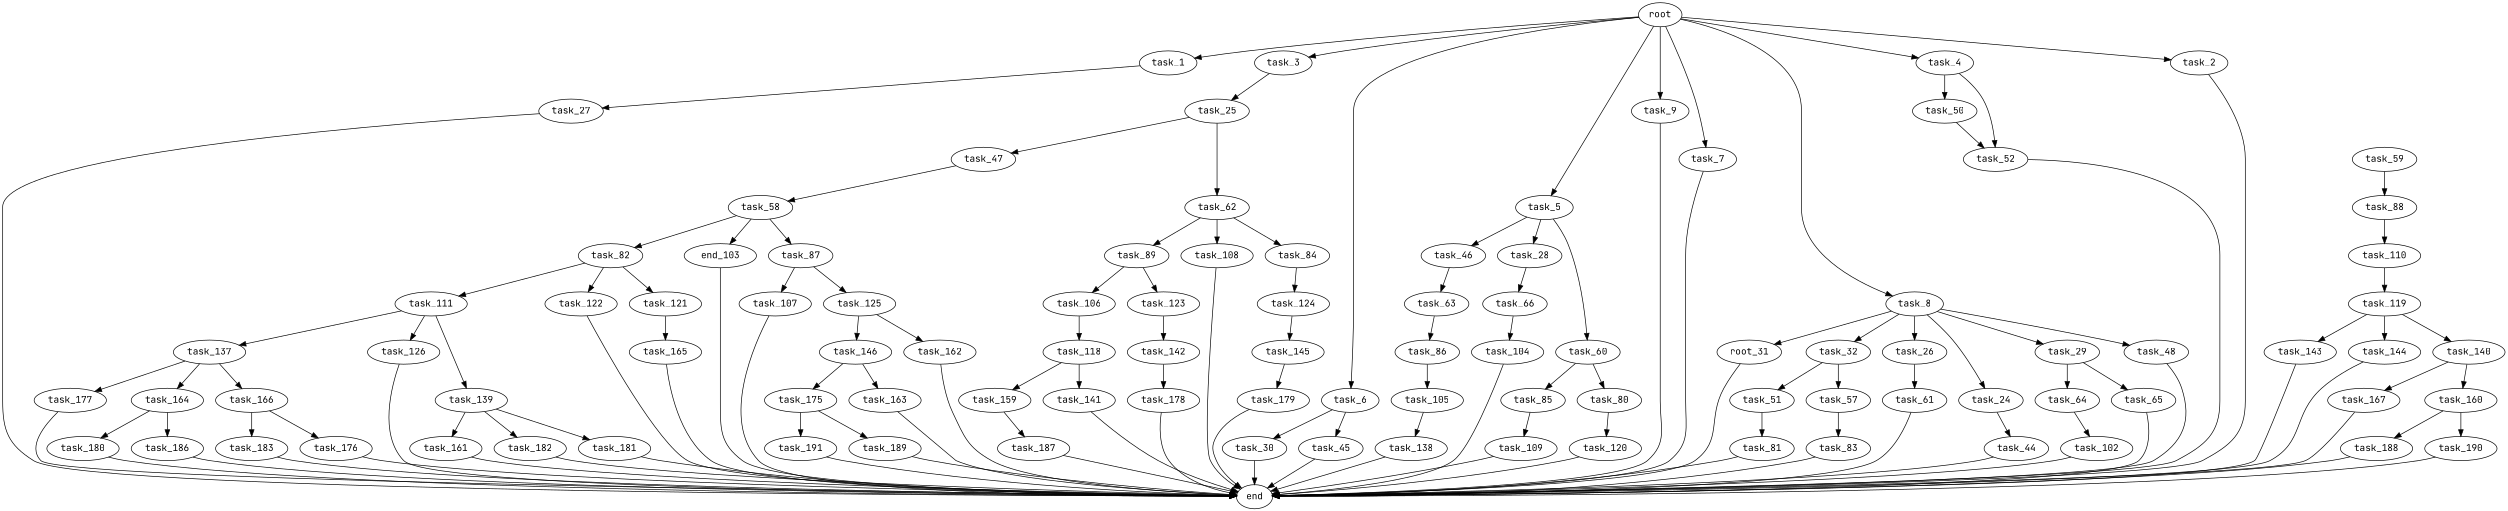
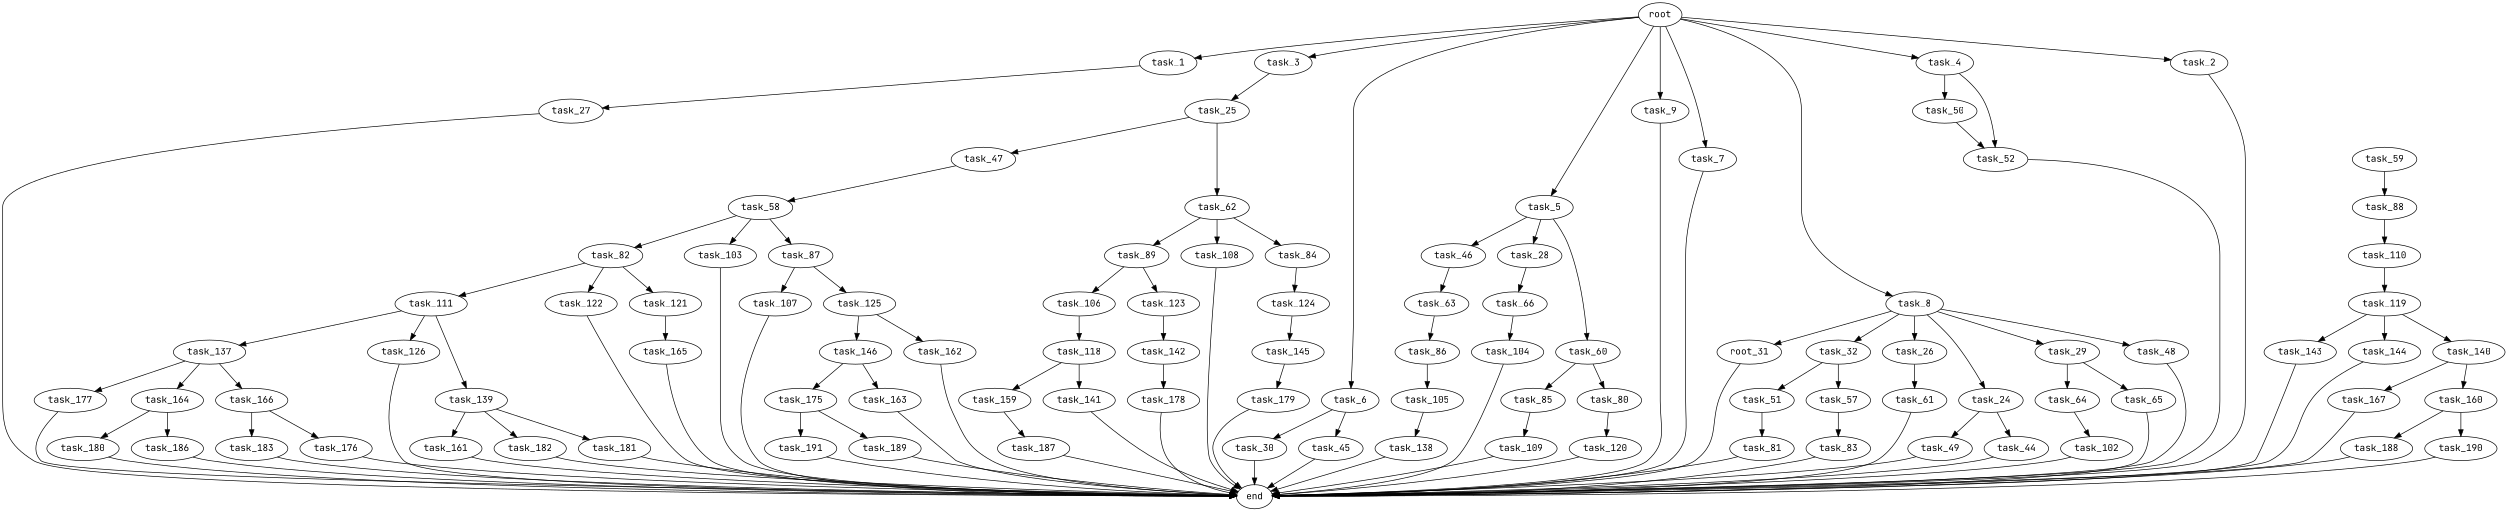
node "end_103": label "end_103" -> "task_103"
node "task_49": added
